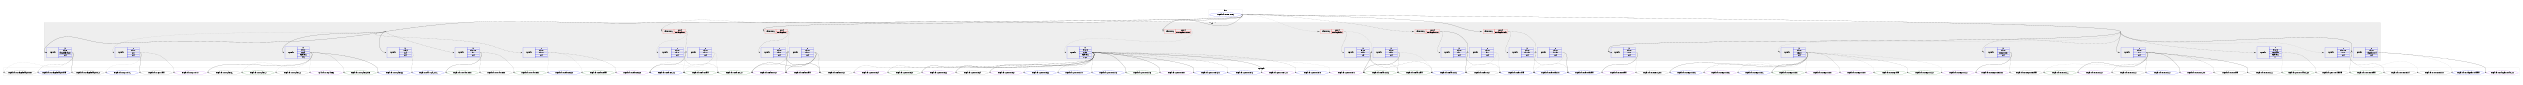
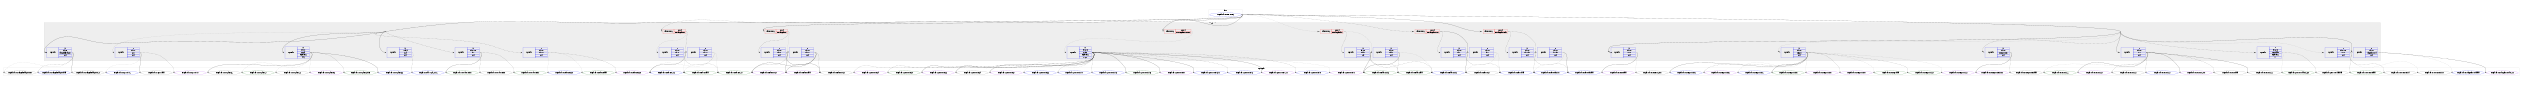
node "make://dev-util/cmake-3.13.5": label "make://dev-util/cmake-3.13.5" -> "portage://dev-util/cmake-3.13.5"
